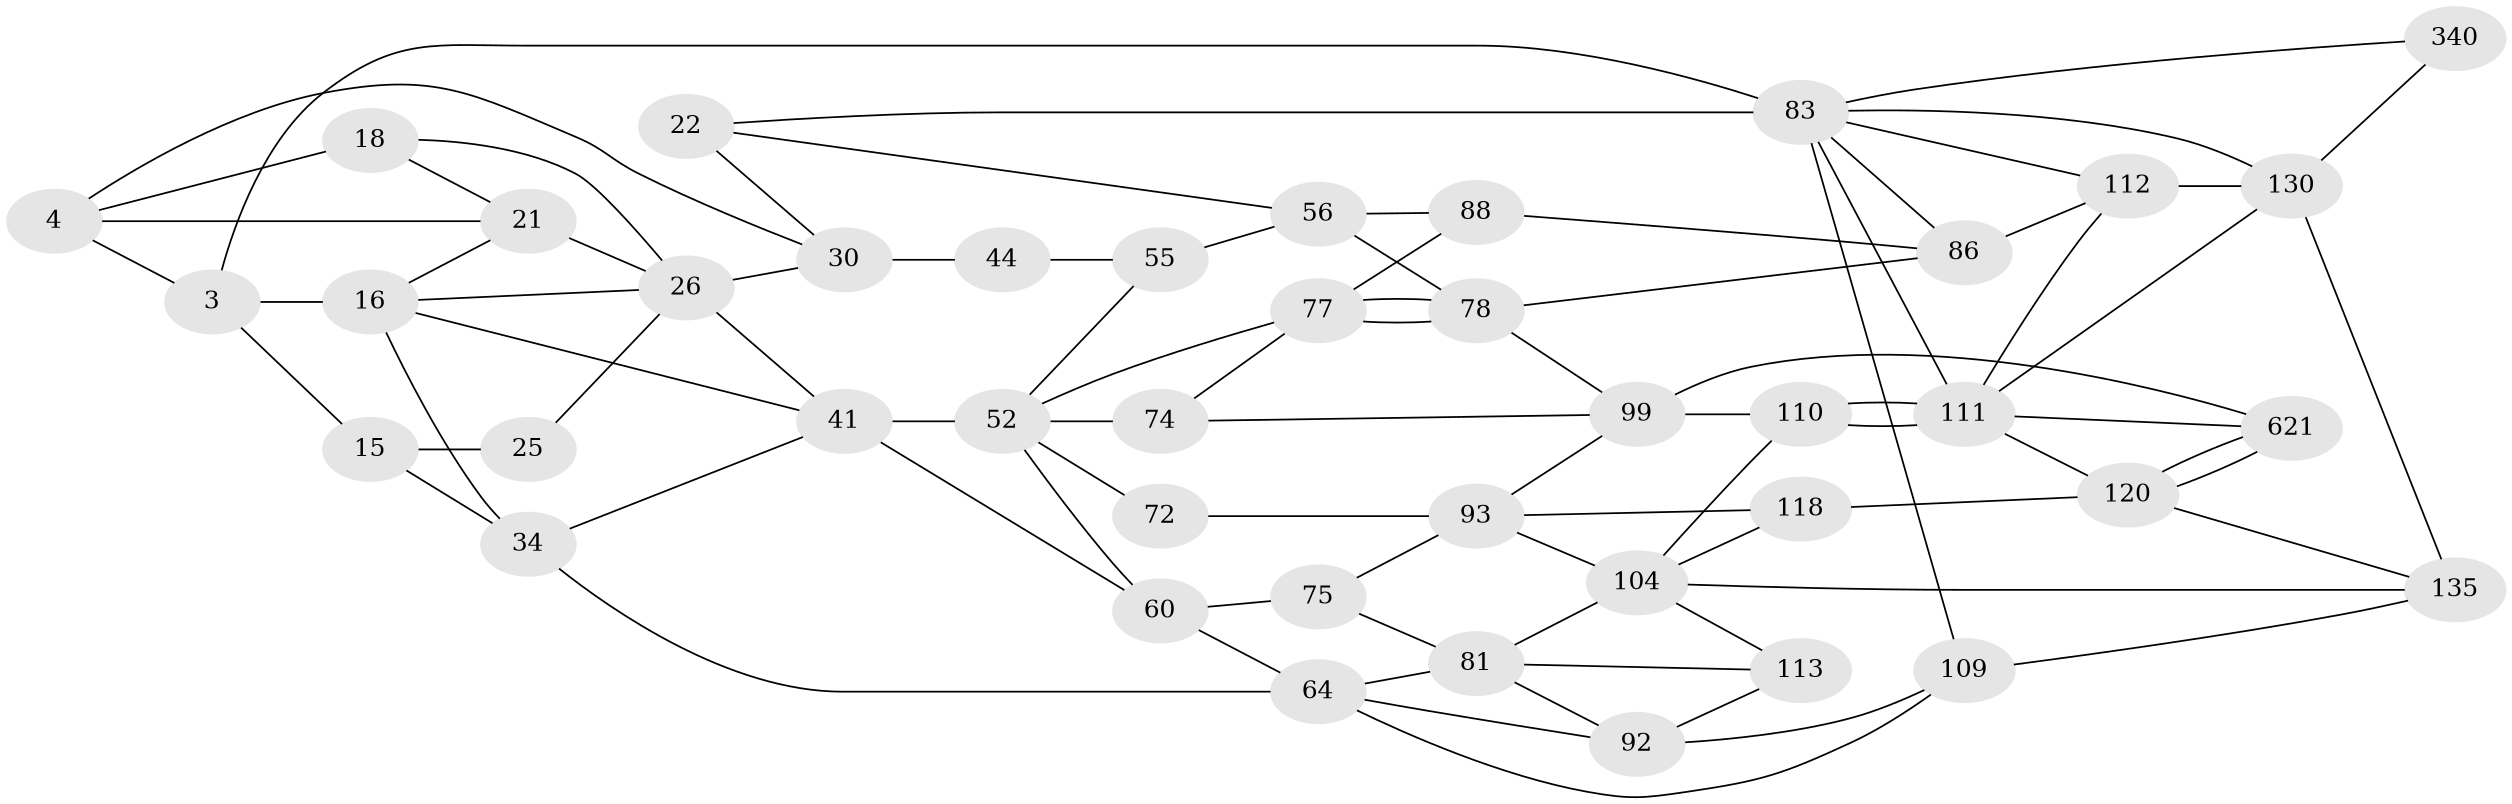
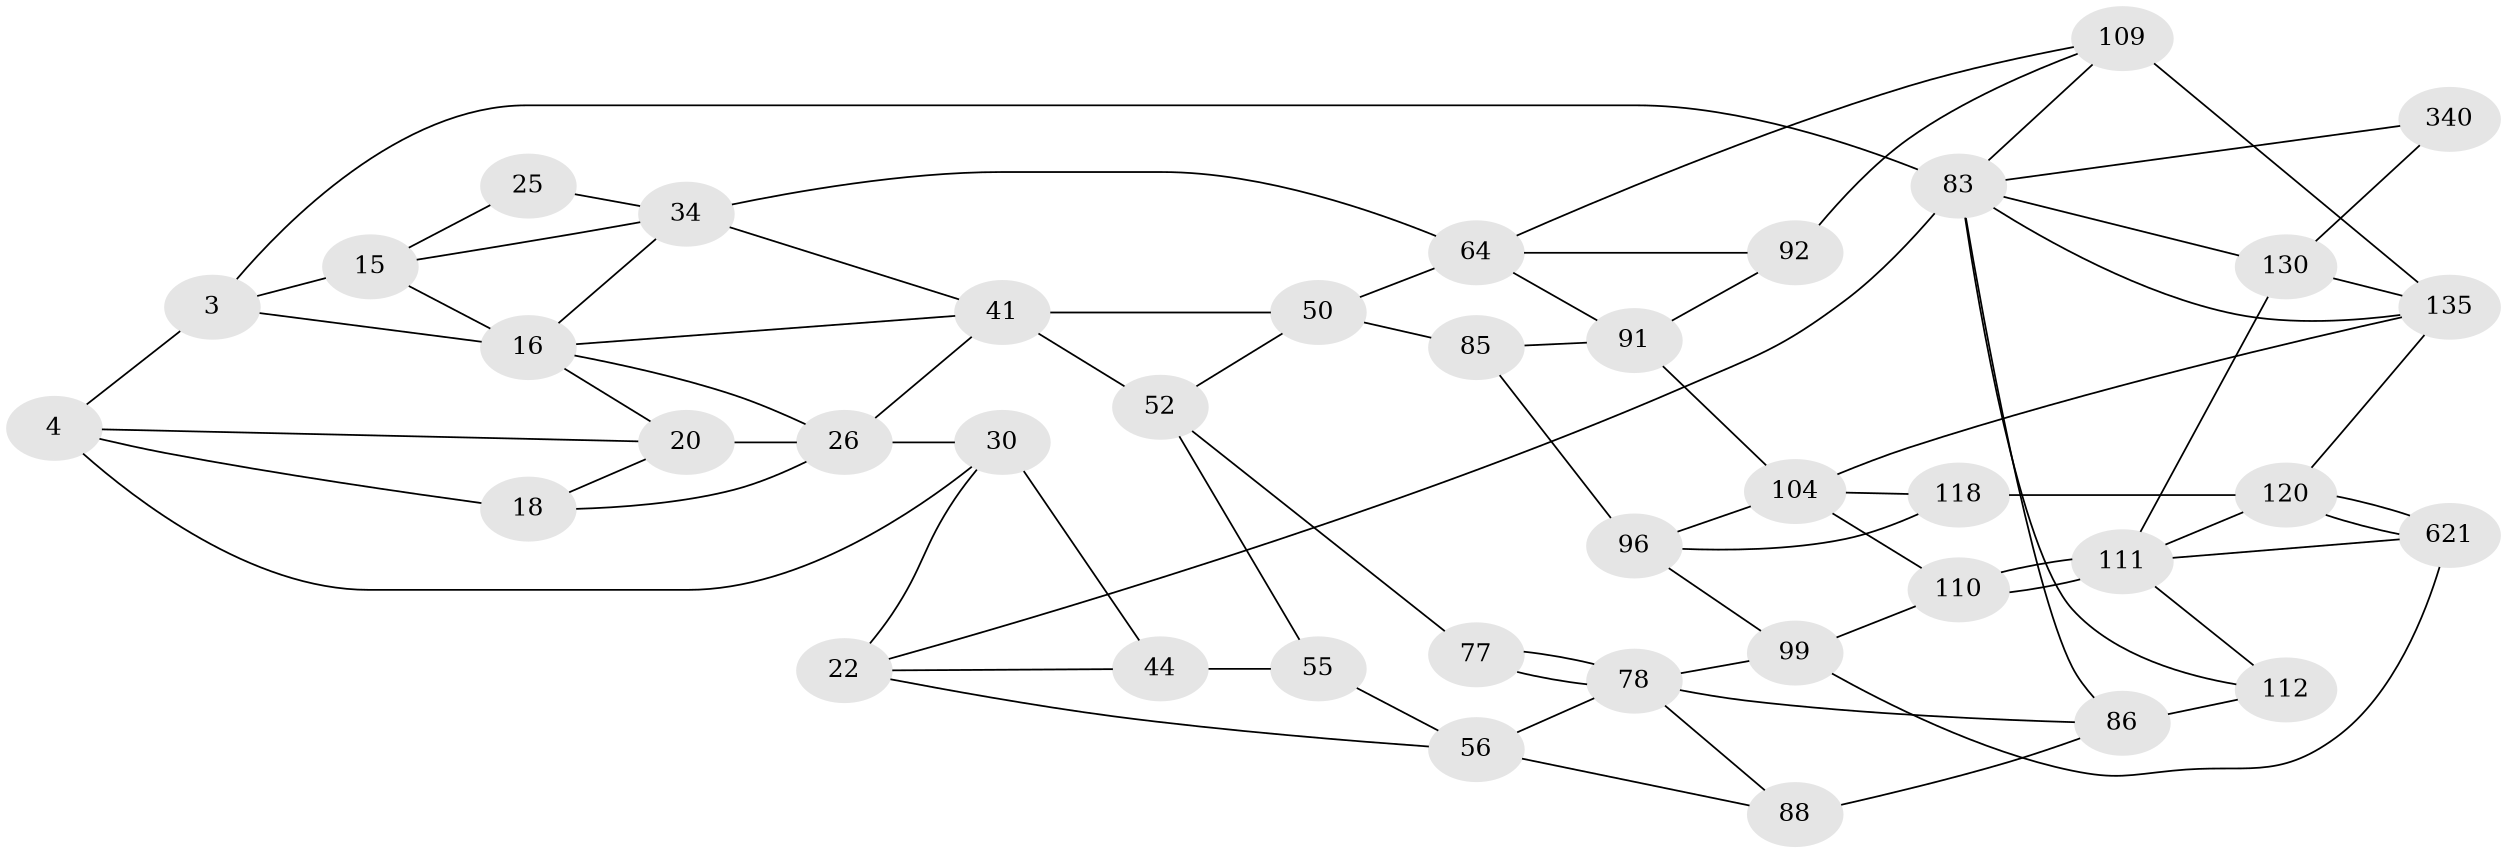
edge "112" -- "130": removed
node "21": label "21" -> "20"
edge "88" -- "77": now "88" -- "78"
edge "83" -- "111": now "83" -- "135"
edge "15" -- "16": added
edge "26" -- "25": now "34" -- "25"
node "74": removed
node "72": removed
node "93": label "93" -> "96"
node "75": label "75" -> "85"
node "60": label "60" -> "50"
node "81": label "81" -> "91"
edge "44" -- "22": added
node "113": removed
